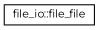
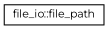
node "file_io::file_file": label "file_io::file_file" -> "file_io::file_path"
